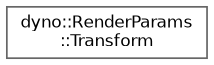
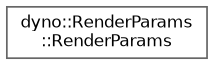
node "dyno::RenderParams ::Transform": label "dyno::RenderParams ::Transform" -> "dyno::RenderParams ::RenderParams"
